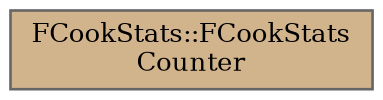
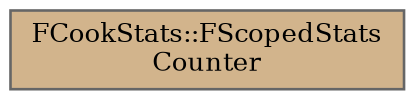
node "FCookStats::FCookStats Counter": label "FCookStats::FCookStats Counter" -> "FCookStats::FScopedStats Counter"
